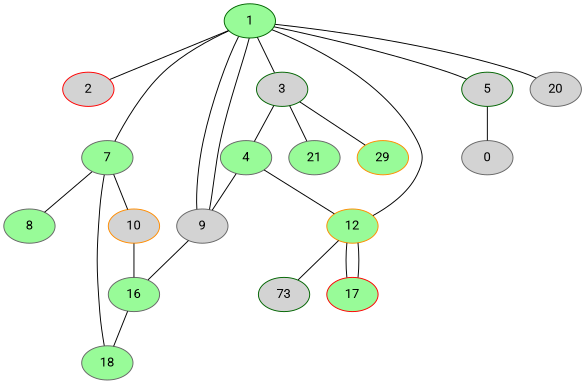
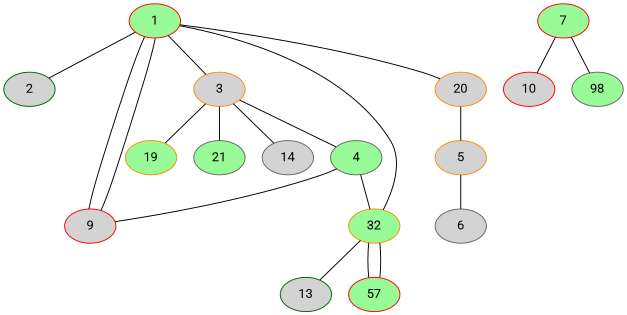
node "1": color darkgreen -> red
edge "1" -- "5": now "20" -- "5"
edge "1" -- "7": removed
node "2": color red -> darkgreen
node "3": color darkgreen -> darkorange
node "5": color darkgreen -> darkorange
node "20": color gray40 -> darkorange
node "7": color gray40 -> red
node "14": added
node "29": label "29" -> "19"
node "0": label "0" -> "6"
node "8": removed
node "10": color darkorange -> red
node "9": color gray40 -> red
node "12": label "12" -> "32"
node "16": removed
node "73": label "73" -> "13"
node "17": label "17" -> "57"
node "18": label "18" -> "98"
